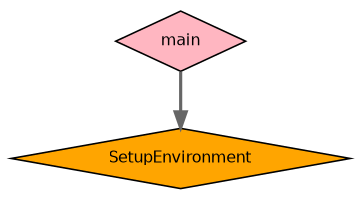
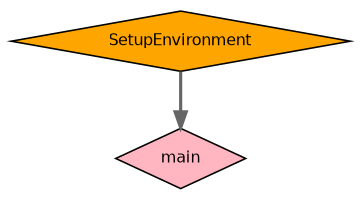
edge "main" -> "SetupEnvironment": reversed
